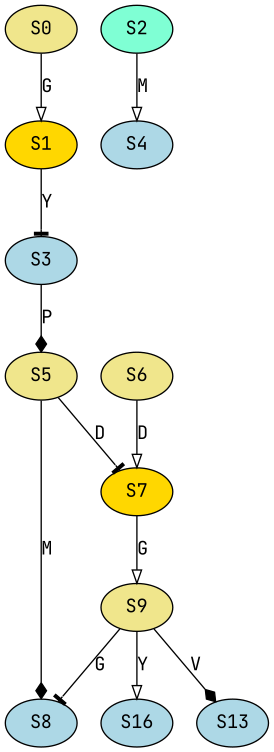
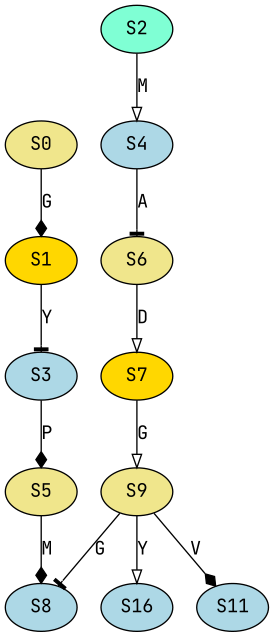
edge "S0" -> "S1": arrowhead onormal -> diamond
edge "S4" -> "S6": added, label "A"
edge "S5" -> "S7": removed, label "D"
node "S13": label "S13" -> "S11"
